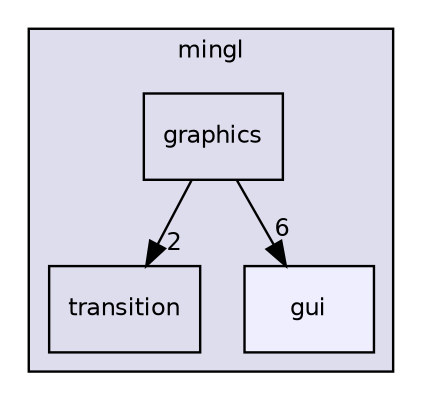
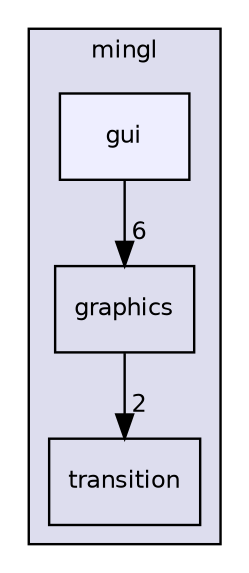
edge "graphics" -> "gui": reversed
